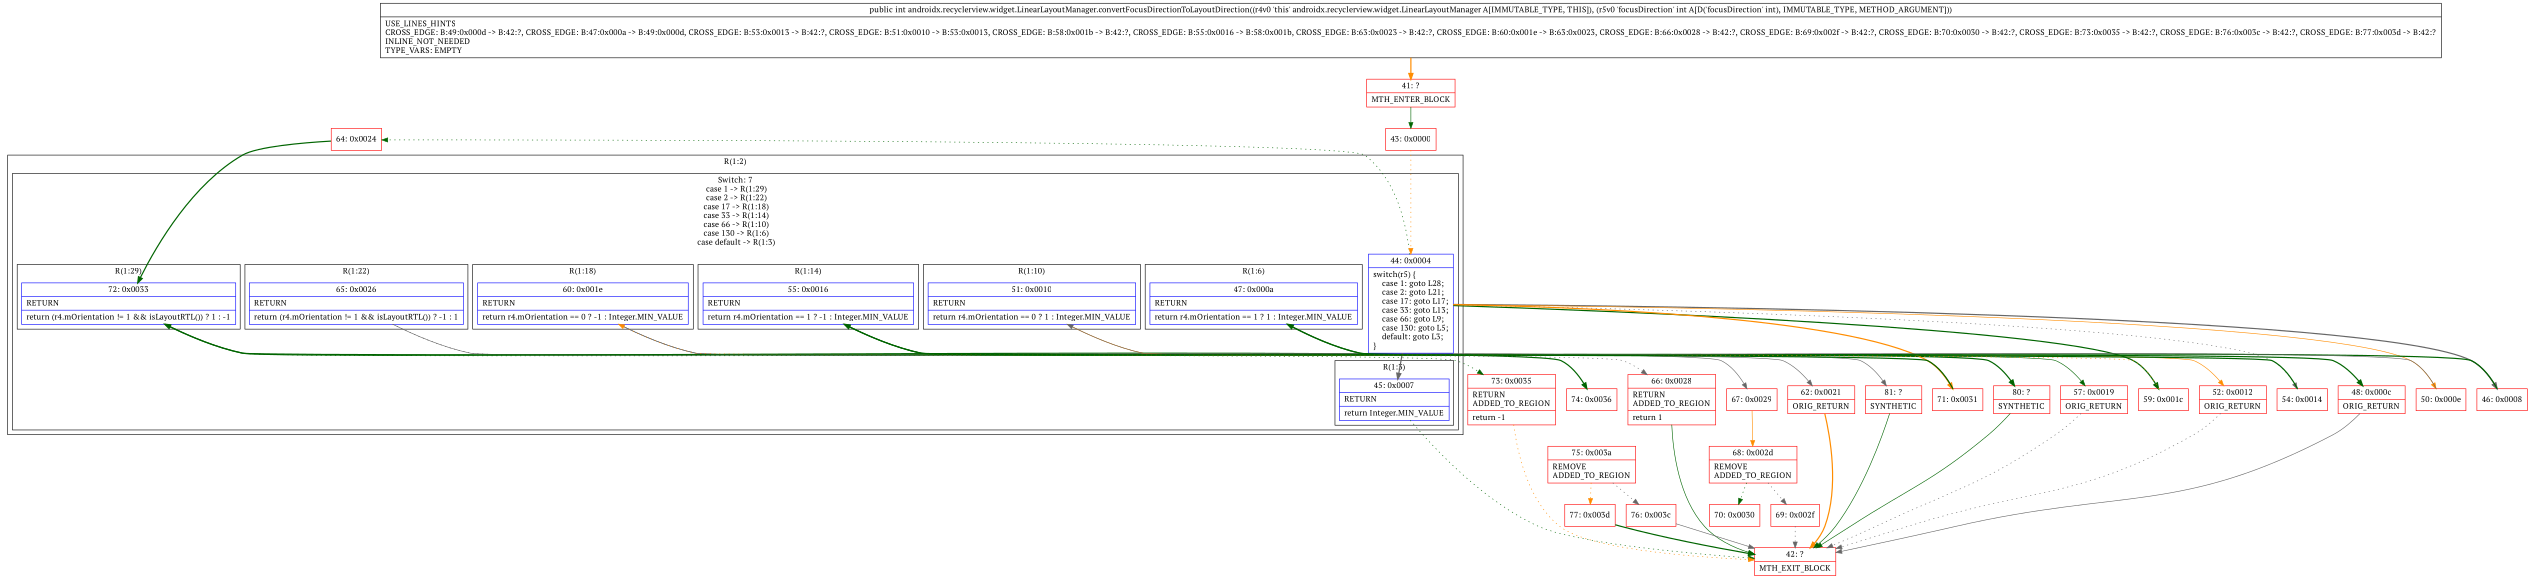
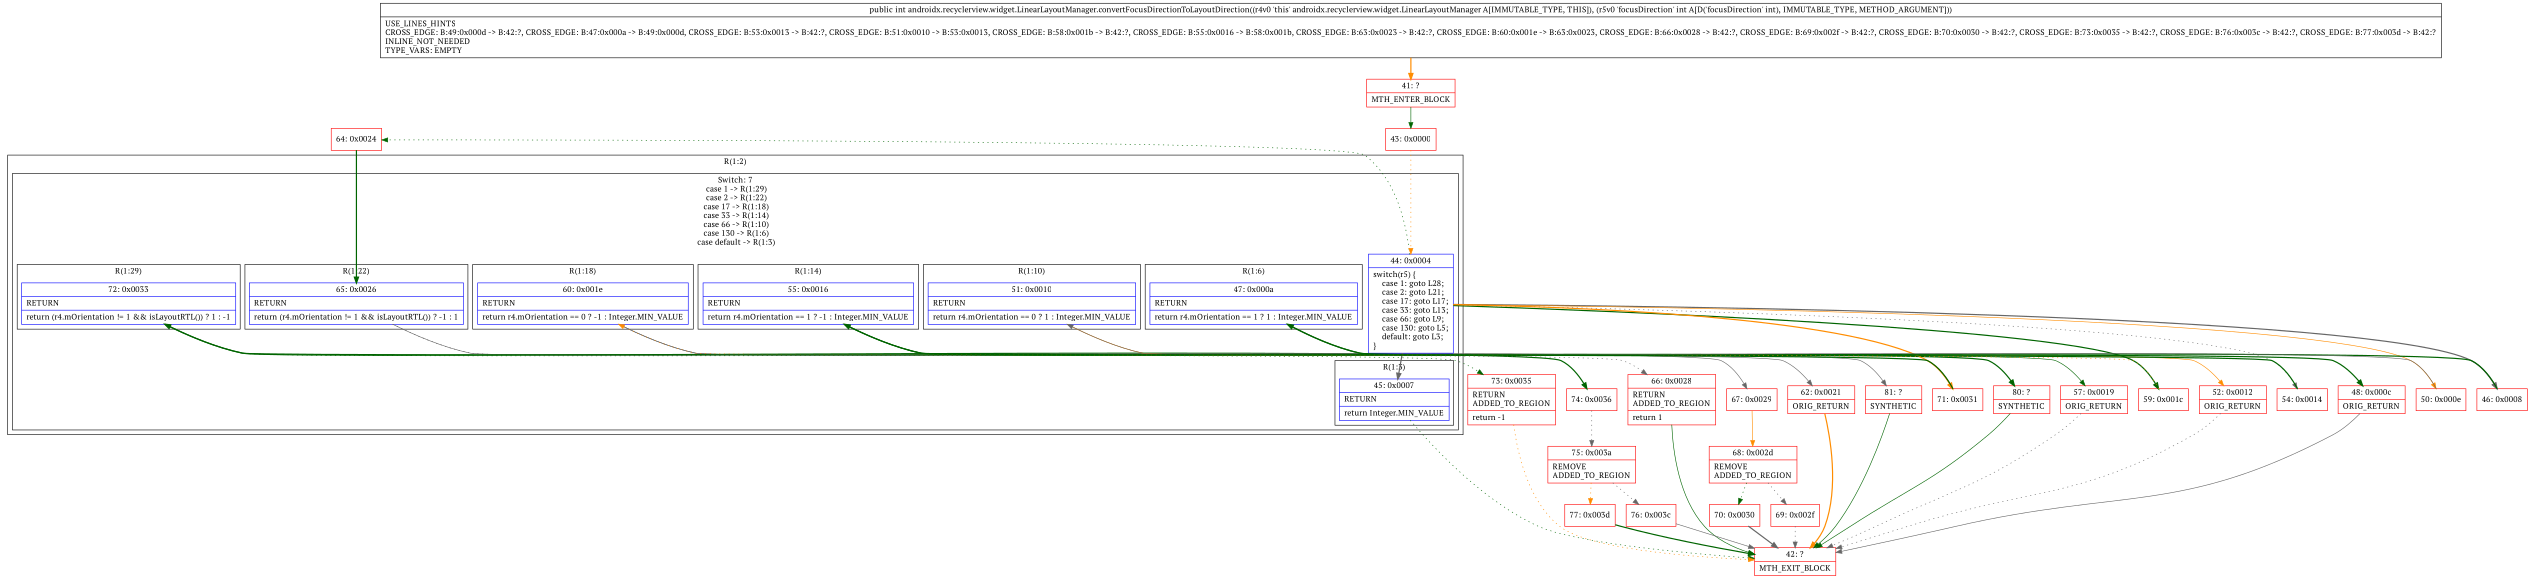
edge "64: 0x0024" -> "72: 0x0033": now "64: 0x0024" -> "65: 0x0026"
edge "74: 0x0036" -> "75: 0x003a": added
edge "70: 0x0030" -> "42: ?": added
